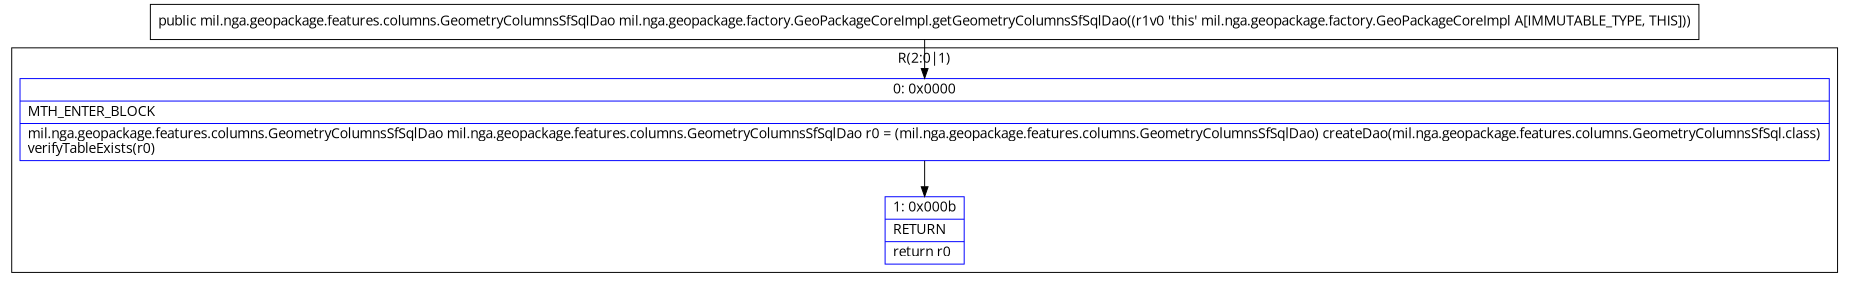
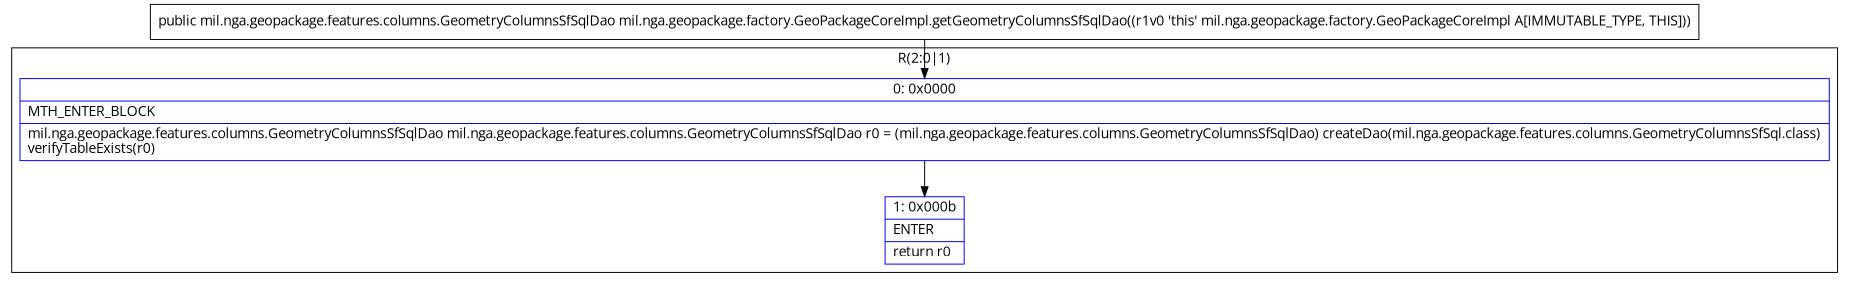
node "1: 0x000b": text "RETURN" -> "ENTER"
